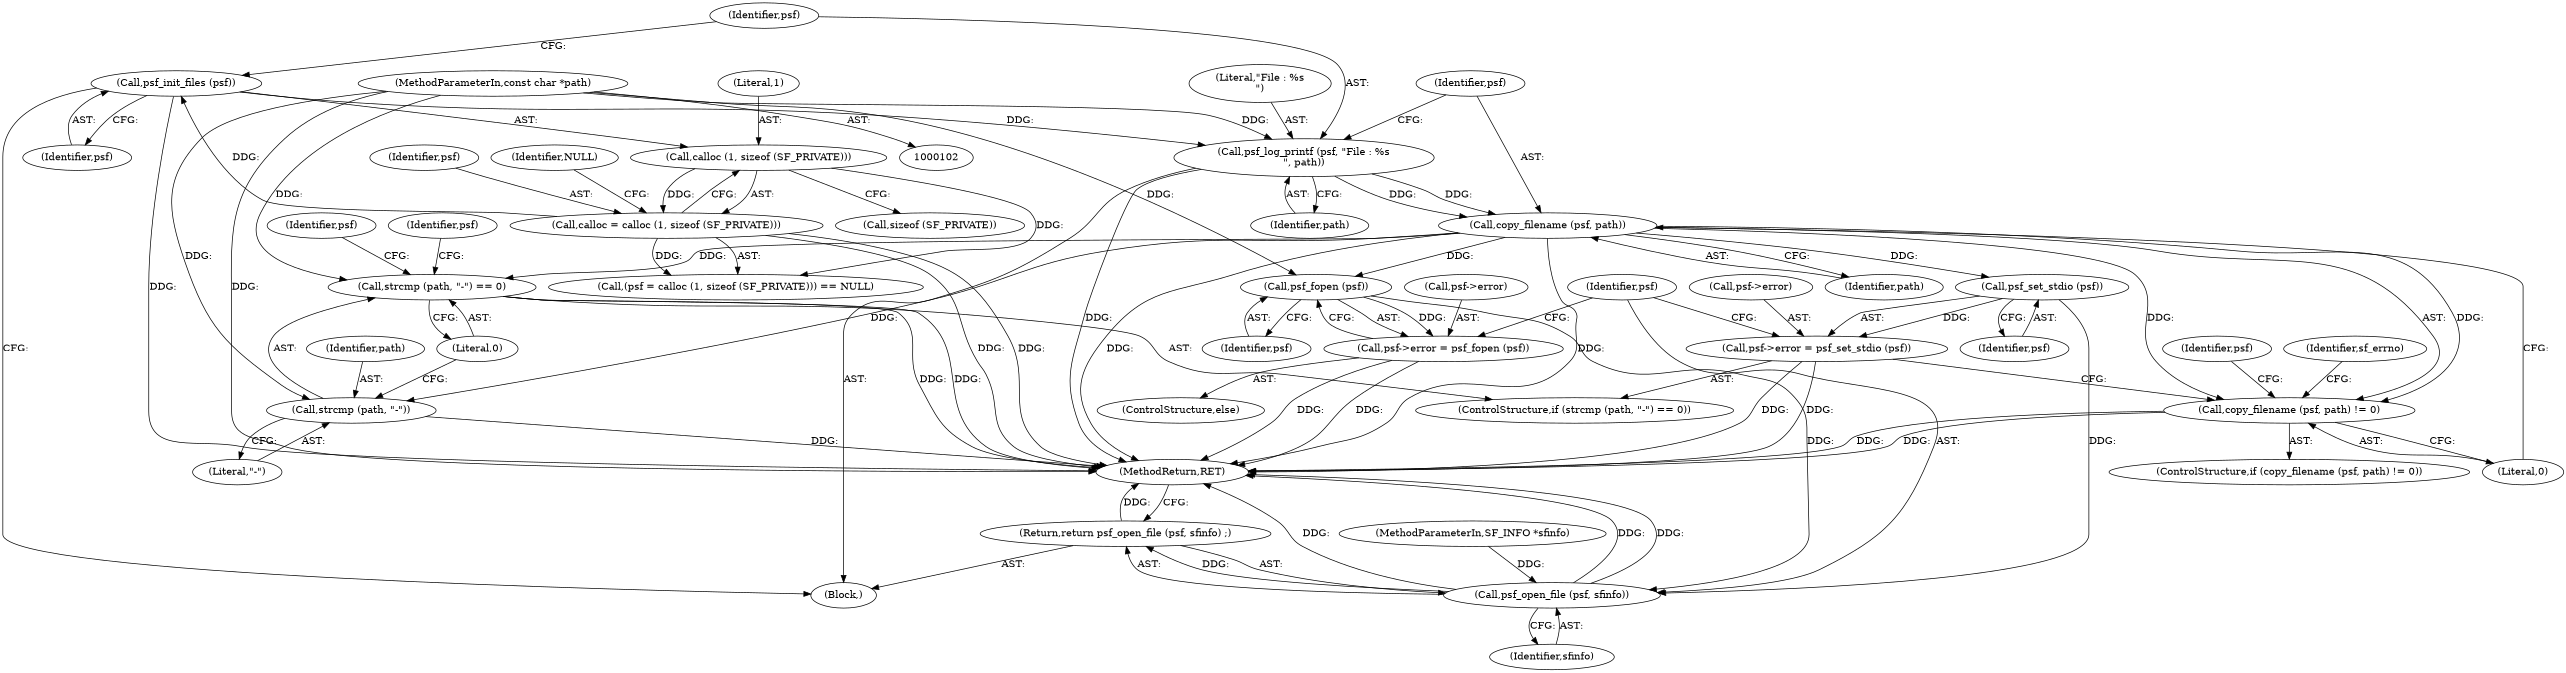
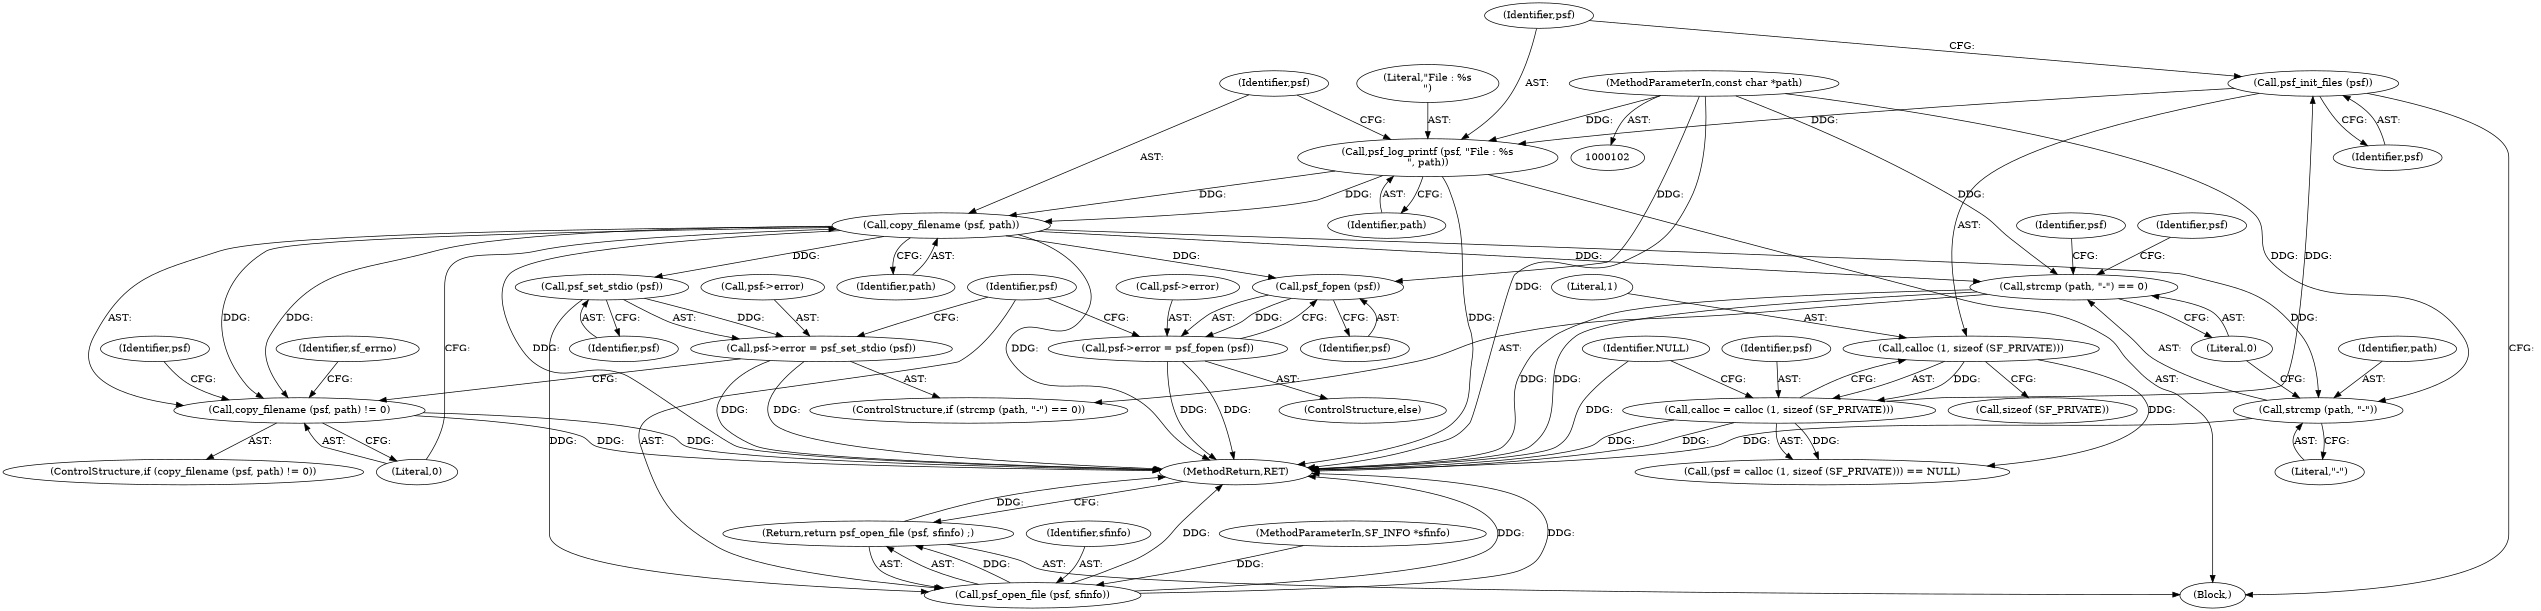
edge "(Call,psf_fopen (psf))" -> "(Call,psf_open_file (psf, sfinfo))": removed, label "DDG:"
edge "(Call,psf_init_files (psf))" -> "(MethodReturn,RET)": now "(Identifier,NULL)" -> "(MethodReturn,RET)"
edge "(Call,psf_open_file (psf, sfinfo))" -> "(Identifier,sfinfo)": removed, label "CFG:"
